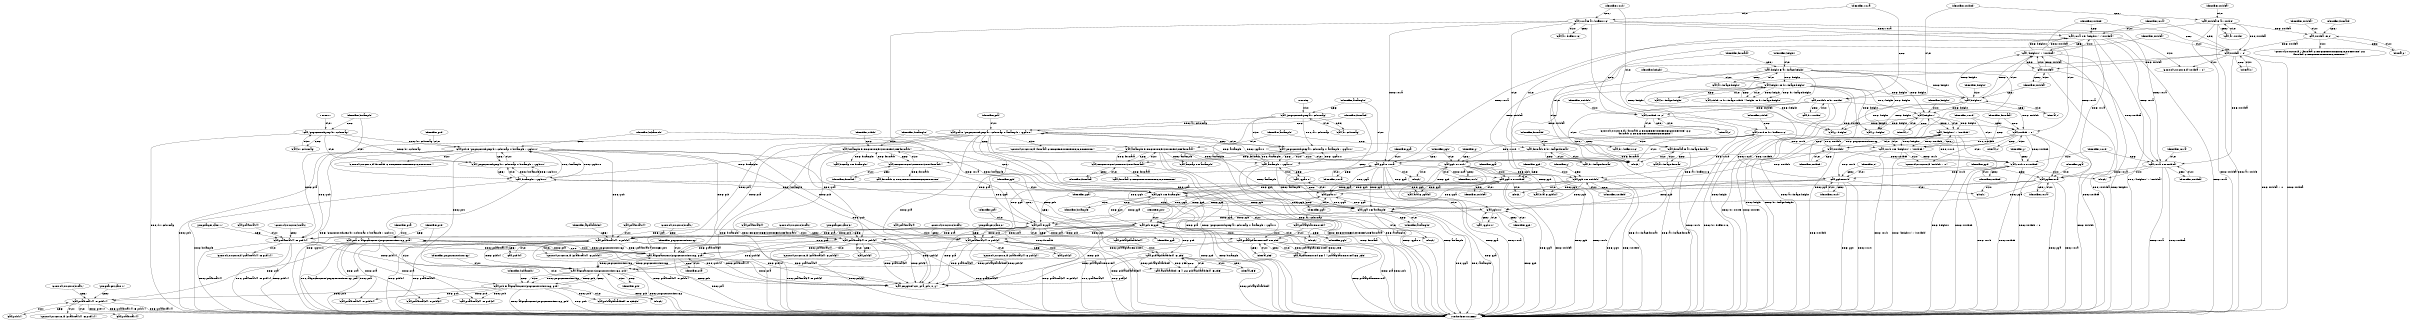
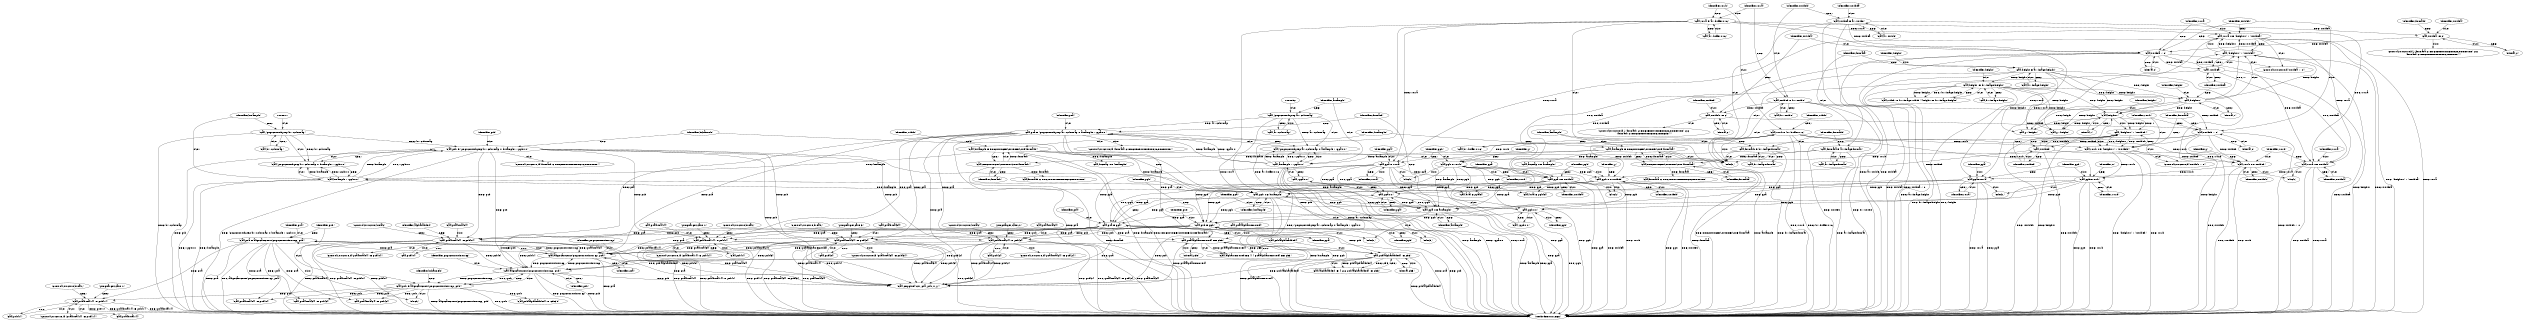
edge "(Call,(height-1) * (-strideb))" -> "(Call,-strideb)": label "DDG: png_const_uint_16p" -> "CFG: "
node "(Call,psb[1])": added
